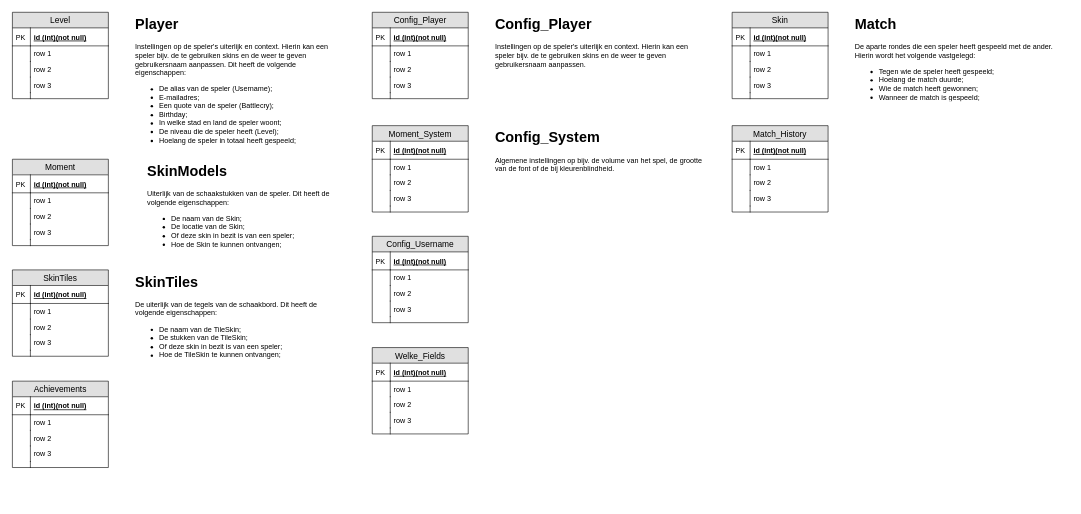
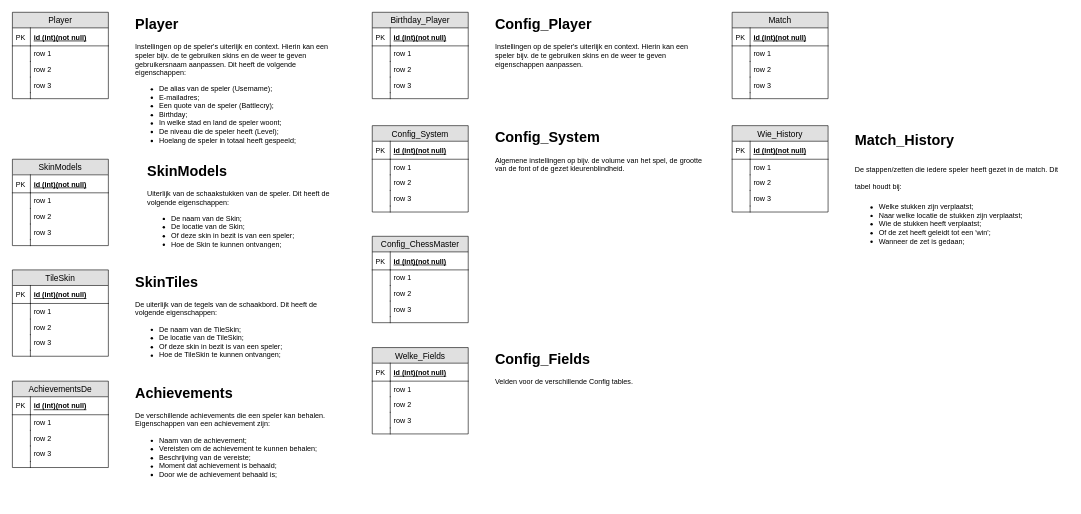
node "Level": label "Level" -> "Player"
node "Config_Player": label "Config_Player" -> "Birthday_Player"
node "Skin": label "Skin" -> "Match"
node "Config_PlayerInstellingen op de speler's uiterlijk en context. Hierin kan een speler bijv. de te gebruiken skins en de weer te geven gebruikersnaam aanpassen.": label "Config_PlayerInstellingen op de speler's uiterlijk en context. Hierin kan een speler bijv. de te gebruiken skins en de weer te geven gebruikersnaam aanpassen." -> "Config_PlayerInstellingen op de speler's uiterlijk en context. Hierin kan een speler bijv. de te gebruiken skins en de weer te geven eigenschappen aanpassen."
node "MatchDe aparte rondes die een speler heeft gespeeld met de ander. Hierin wordt het volgende vastgelegd: Tegen wie de speler heeft gespeeld; Hoelang de match duurde; Wie de match heeft gewonnen; Wanneer de match is gespeeld;": removed
node "Config_SystemAlgemene instellingen op bijv. de volume van het spel, de grootte van de font of de bij kleurenblindheid.": label "Config_SystemAlgemene instellingen op bijv. de volume van het spel, de grootte van de font of de bij kleurenblindheid." -> "Config_SystemAlgemene instellingen op bijv. de volume van het spel, de grootte van de font of de gezet kleurenblindheid."
node "Moment_System": label "Moment_System" -> "Config_System"
node "Match_History": label "Match_History" -> "Wie_History"
node "Moment": label "Moment" -> "SkinModels"
node "Match_HistoryDe stappen/zetten die iedere speler heeft gezet in de match. Dit tabel houdt bij: Welke stukken zijn verplaatst; Naar welke locatie de stukken zijn verplaatst; Wie de stukken heeft verplaatst; Of de zet heeft geleidt tot een 'win'; Wanneer de zet is gedaan;": added
node "Config_Username": label "Config_Username" -> "Config_ChessMaster"
node "SkinTiles": label "SkinTiles" -> "TileSkin"
node "SkinTilesDe uiterlijk van de tegels van de schaakbord. Dit heeft de volgende eigenschappen: De naam van de TileSkin; De stukken van de TileSkin; Of deze skin in bezit is van een speler; Hoe de TileSkin te kunnen ontvangen;": label "SkinTilesDe uiterlijk van de tegels van de schaakbord. Dit heeft de volgende eigenschappen: De naam van de TileSkin; De stukken van de TileSkin; Of deze skin in bezit is van een speler; Hoe de TileSkin te kunnen ontvangen;" -> "SkinTilesDe uiterlijk van de tegels van de schaakbord. Dit heeft de volgende eigenschappen: De naam van de TileSkin; De locatie van de TileSkin; Of deze skin in bezit is van een speler; Hoe de TileSkin te kunnen ontvangen;"
node "Achievements": label "Achievements" -> "AchievementsDe"
node "Config_FieldsVelden voor de verschillende Config tables.": added
node "AchievementsDe verschillende achievements die een speler kan behalen. Eigenschappen van een achievement zijn: Naam van de achievement; Vereisten om de achievement te kunnen behalen; Beschrijving van de vereiste; Moment dat achievement is behaald; Door wie de achievement behaald is;": added
